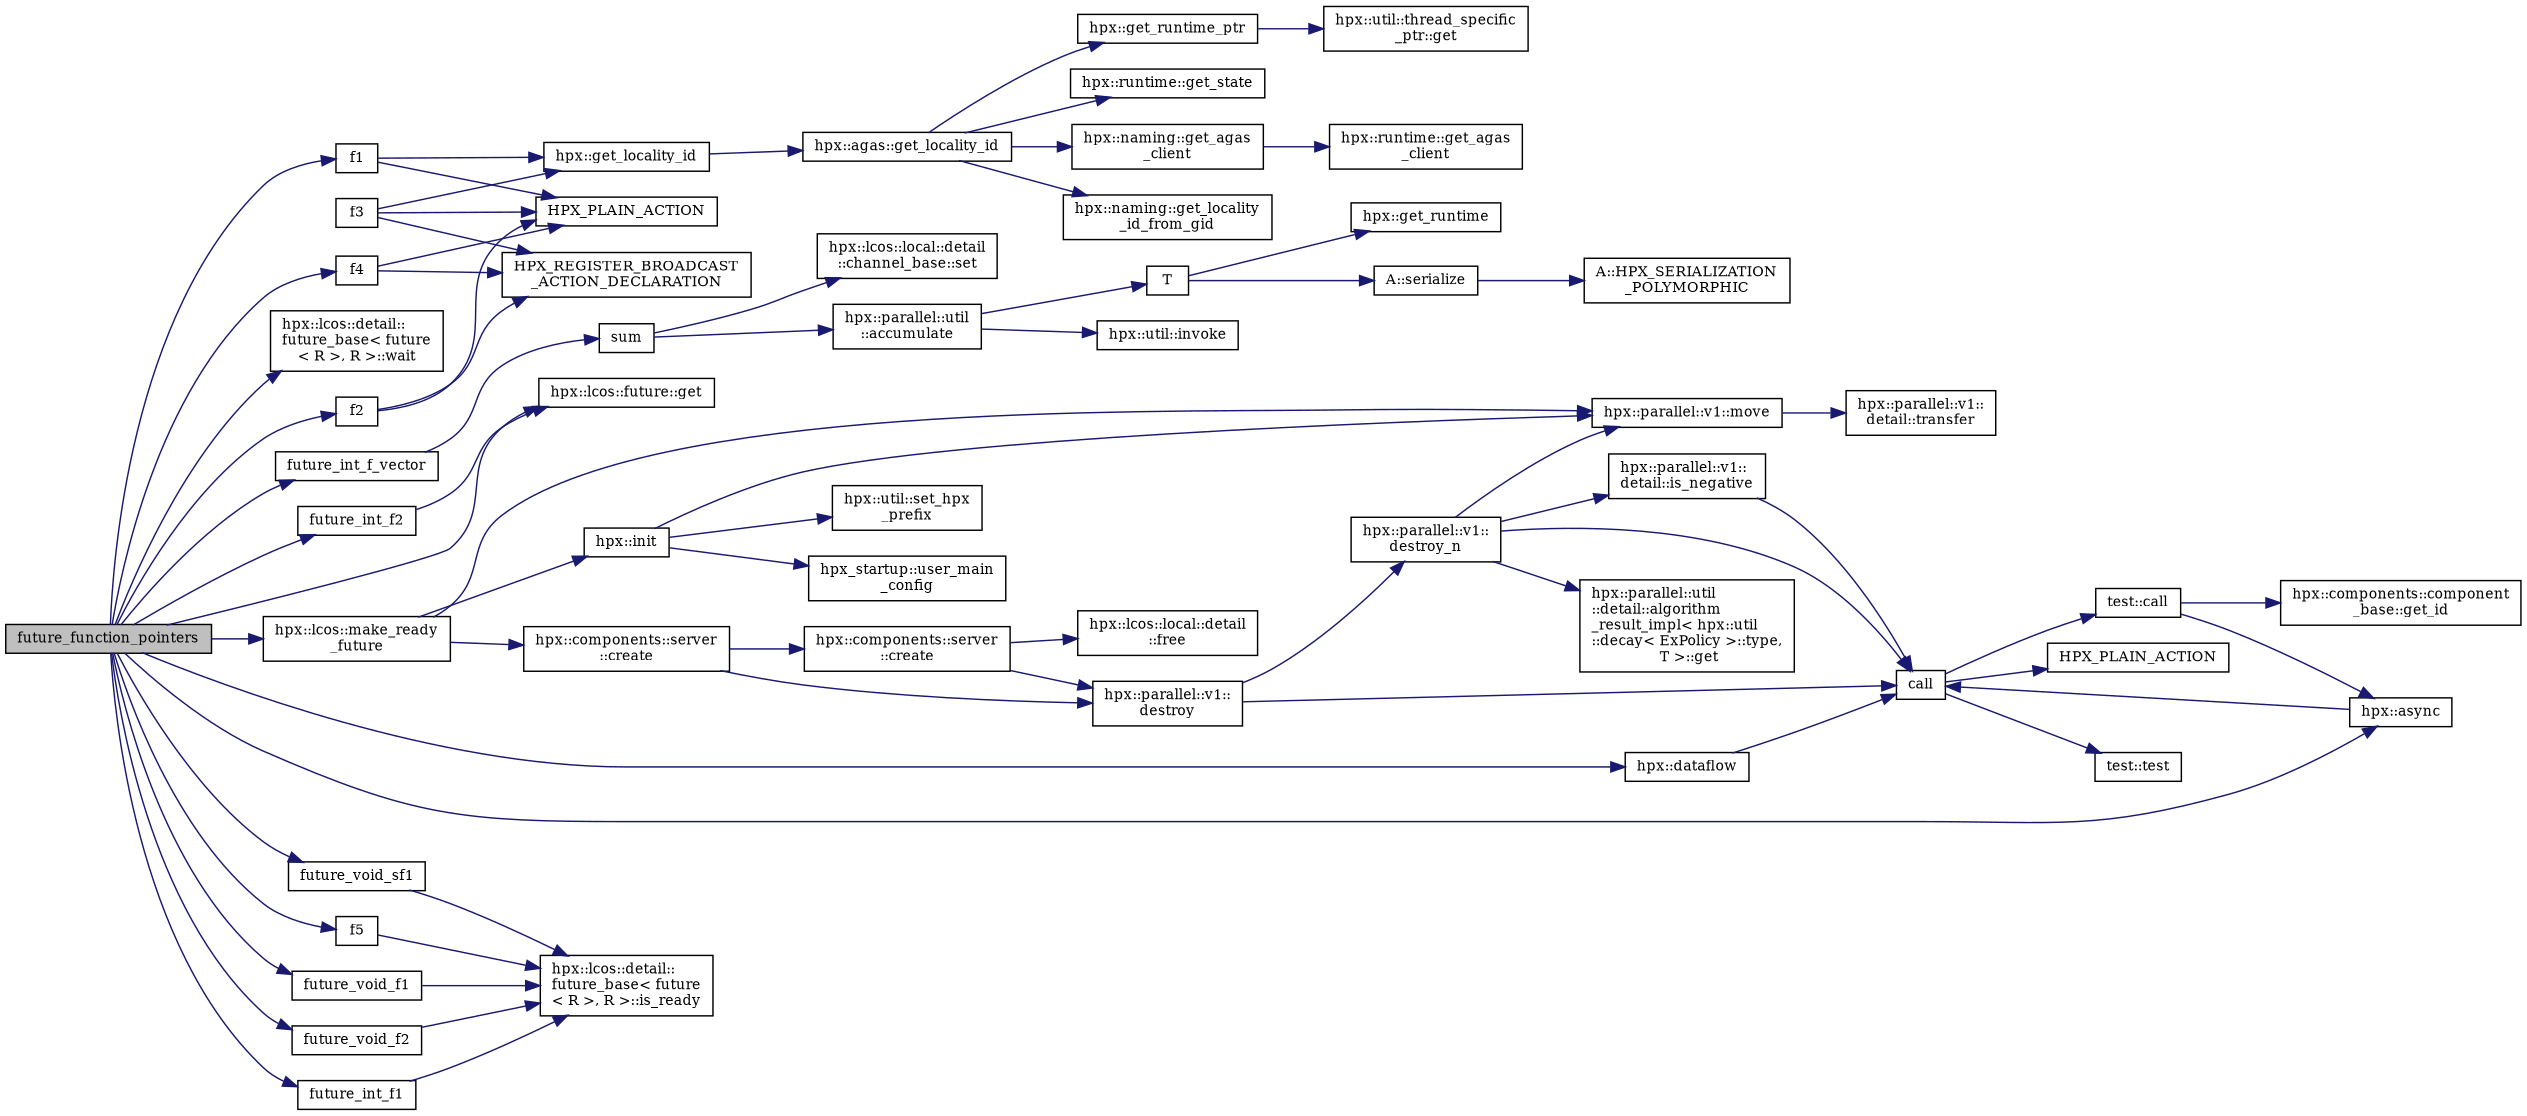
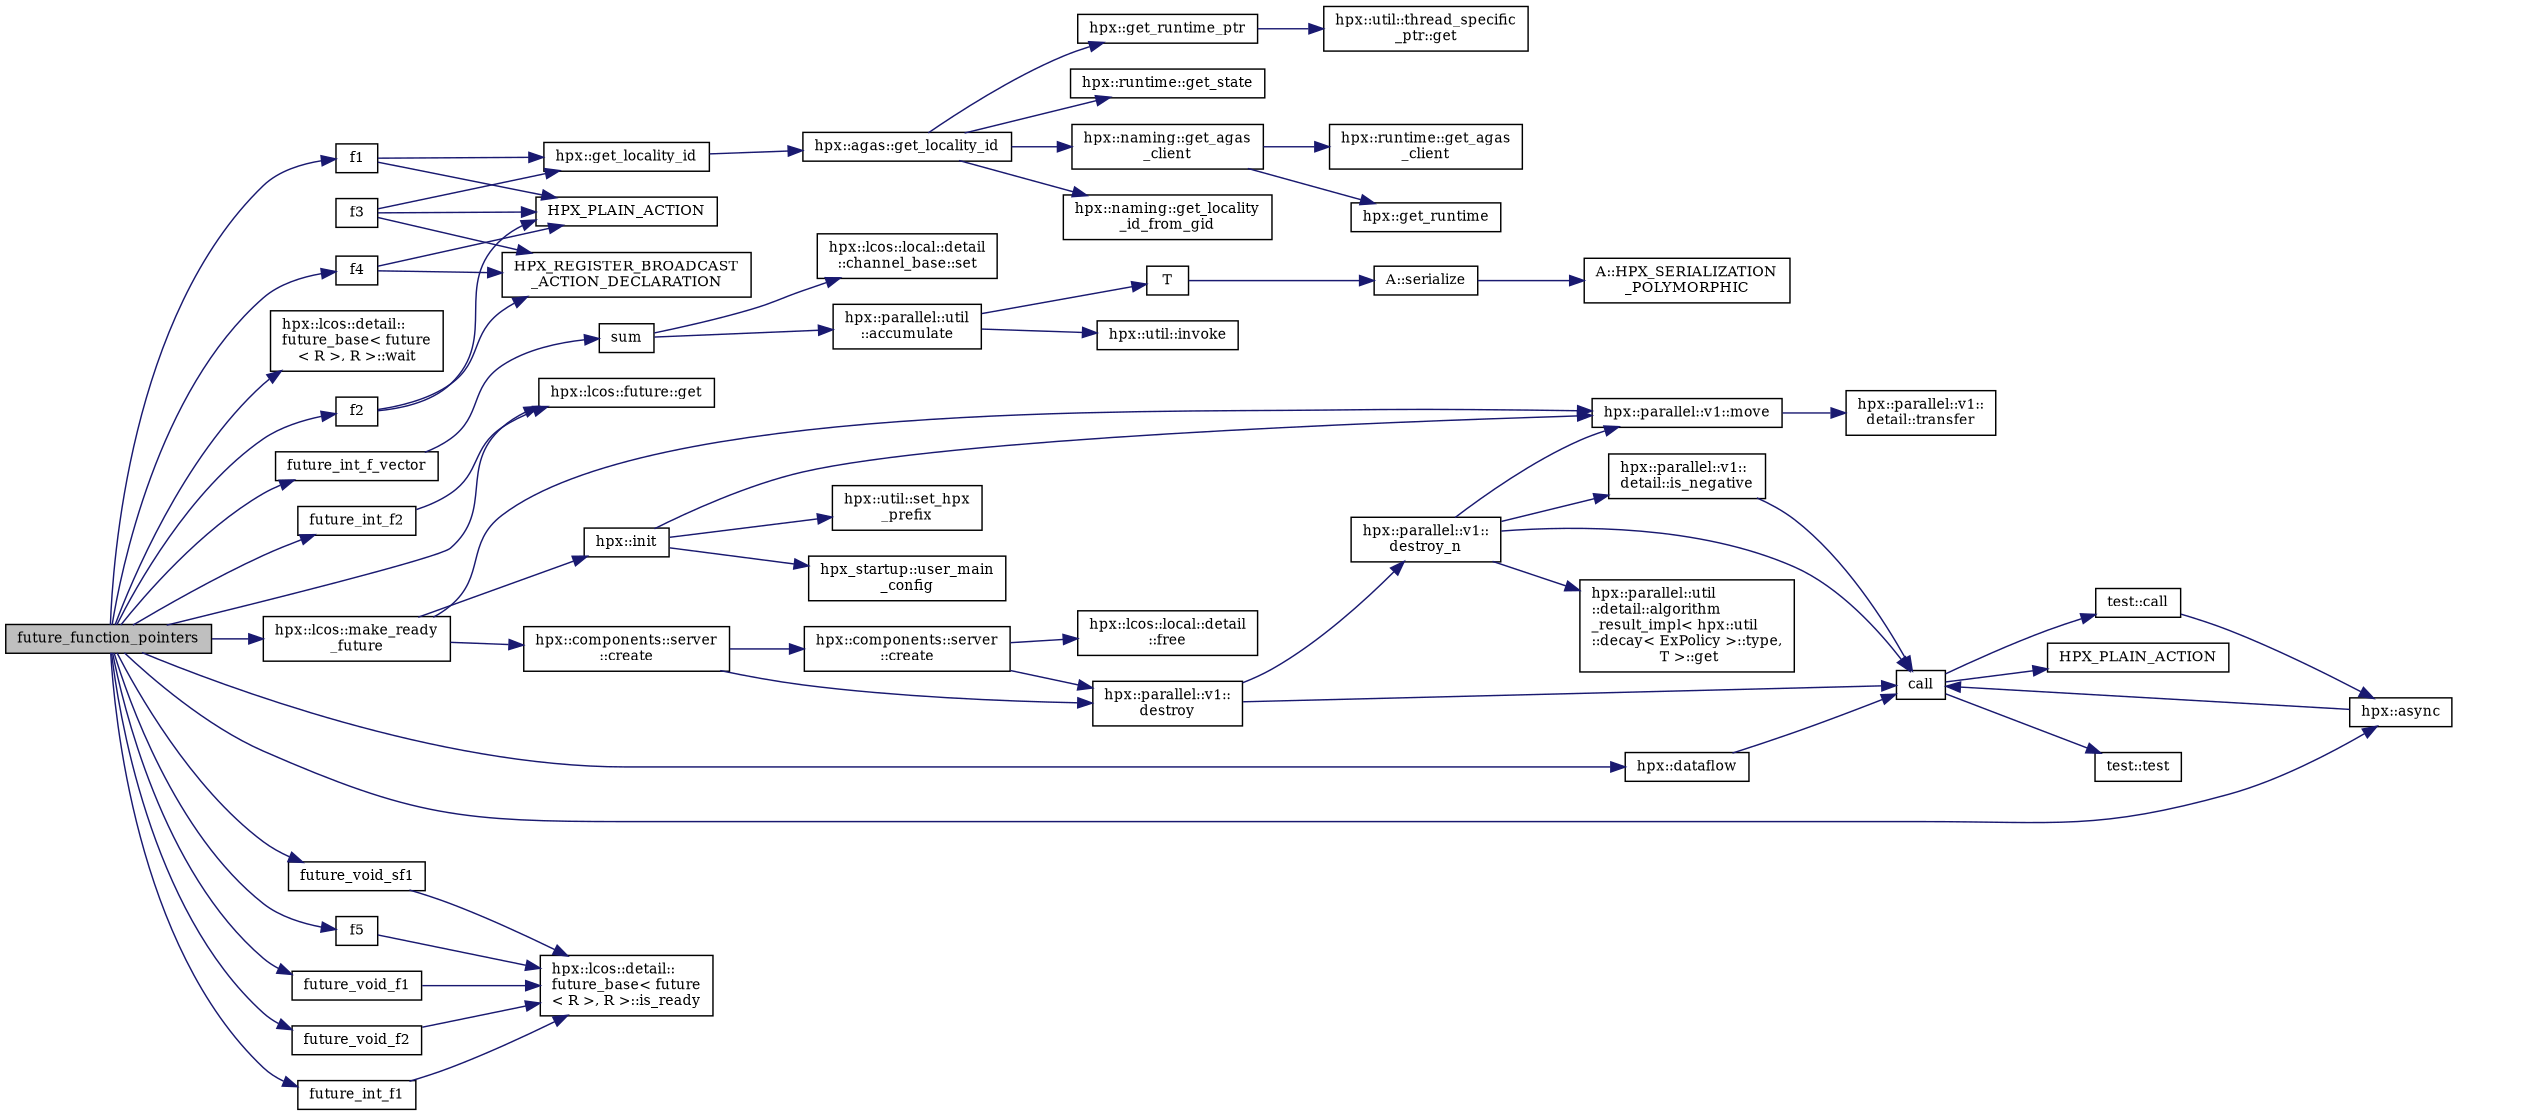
edge "T" -> "hpx::get_runtime": now "hpx::naming::get_agas _client" -> "hpx::get_runtime"
node "hpx::components::component _base::get_id": removed
